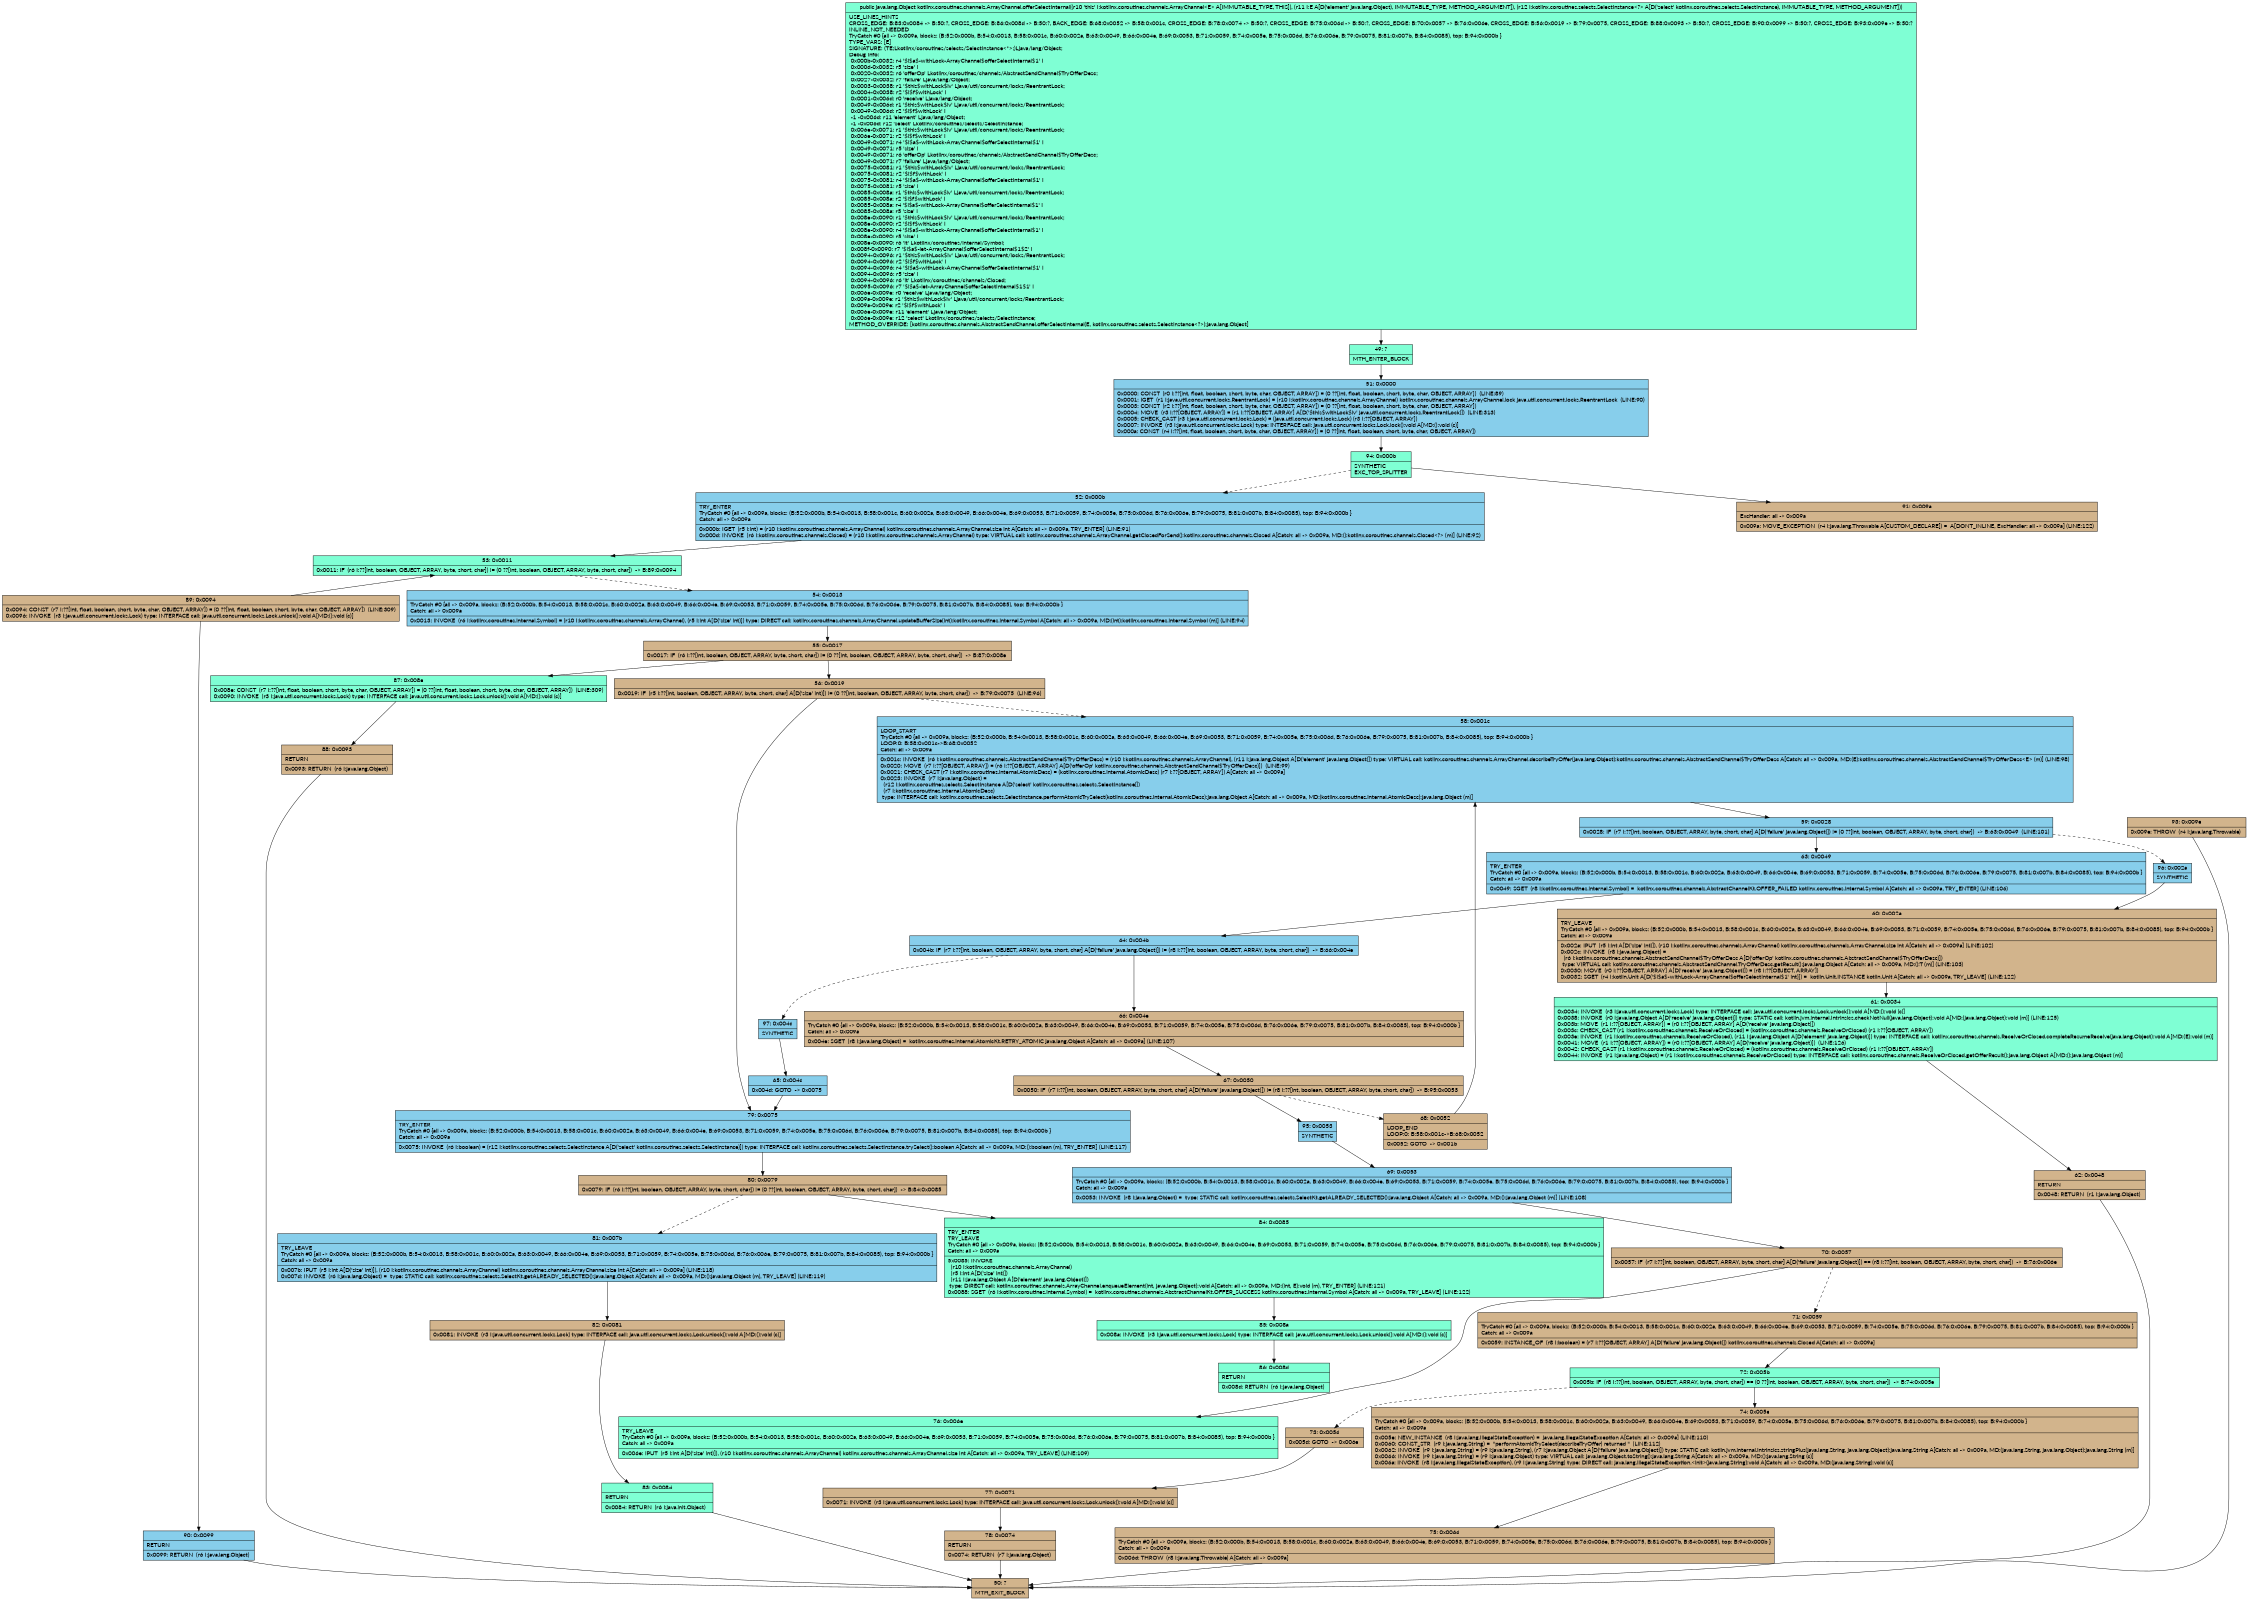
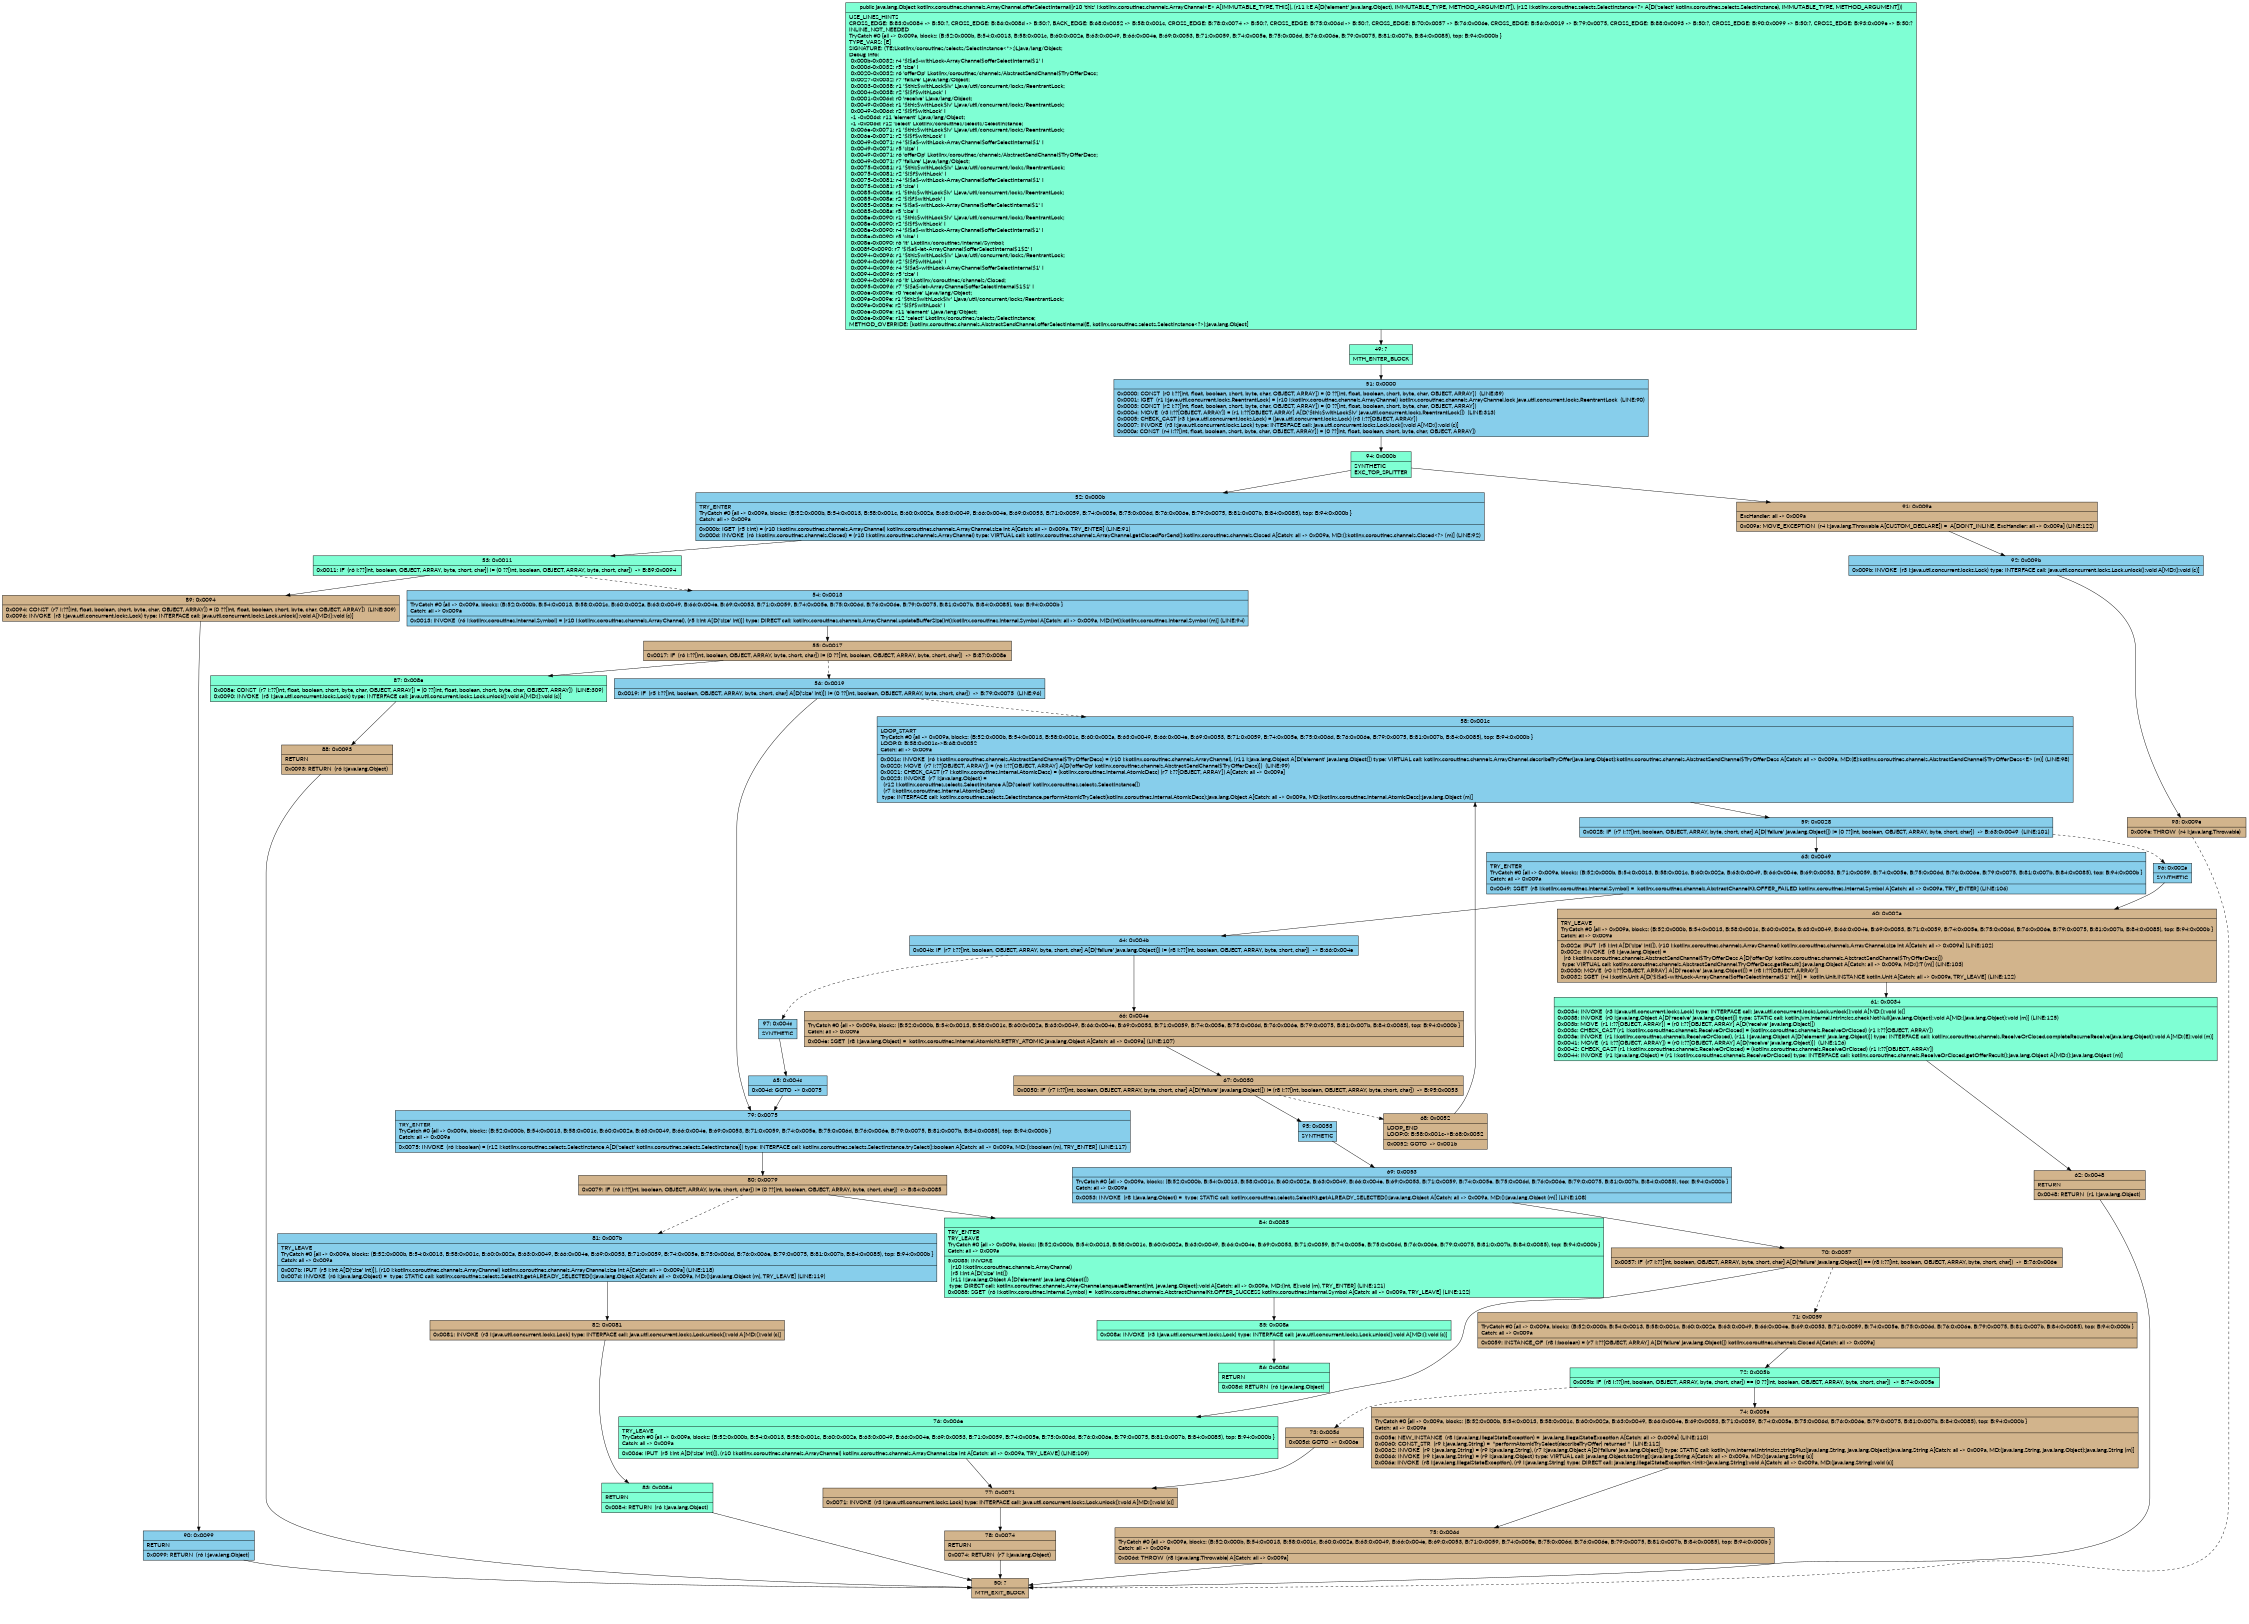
edge "94: 0x000b" -> "52: 0x000b": style dashed -> solid
node "92: 0x009b": added
edge "89: 0x0094" -> "53: 0x0011": reversed
edge "55: 0x0017" -> "56: 0x0019": style solid -> dashed
node "56: 0x0019": fillcolor tan -> skyblue
edge "76: 0x006e" -> "77: 0x0071": added
node "83: 0x0084": text "0x0084: RETURN  (r6 I:java.init.Object)" -> "0x0084: RETURN  (r6 I:java.lang.Object)"
edge "93: 0x009e" -> "50: ?": style solid -> dashed
